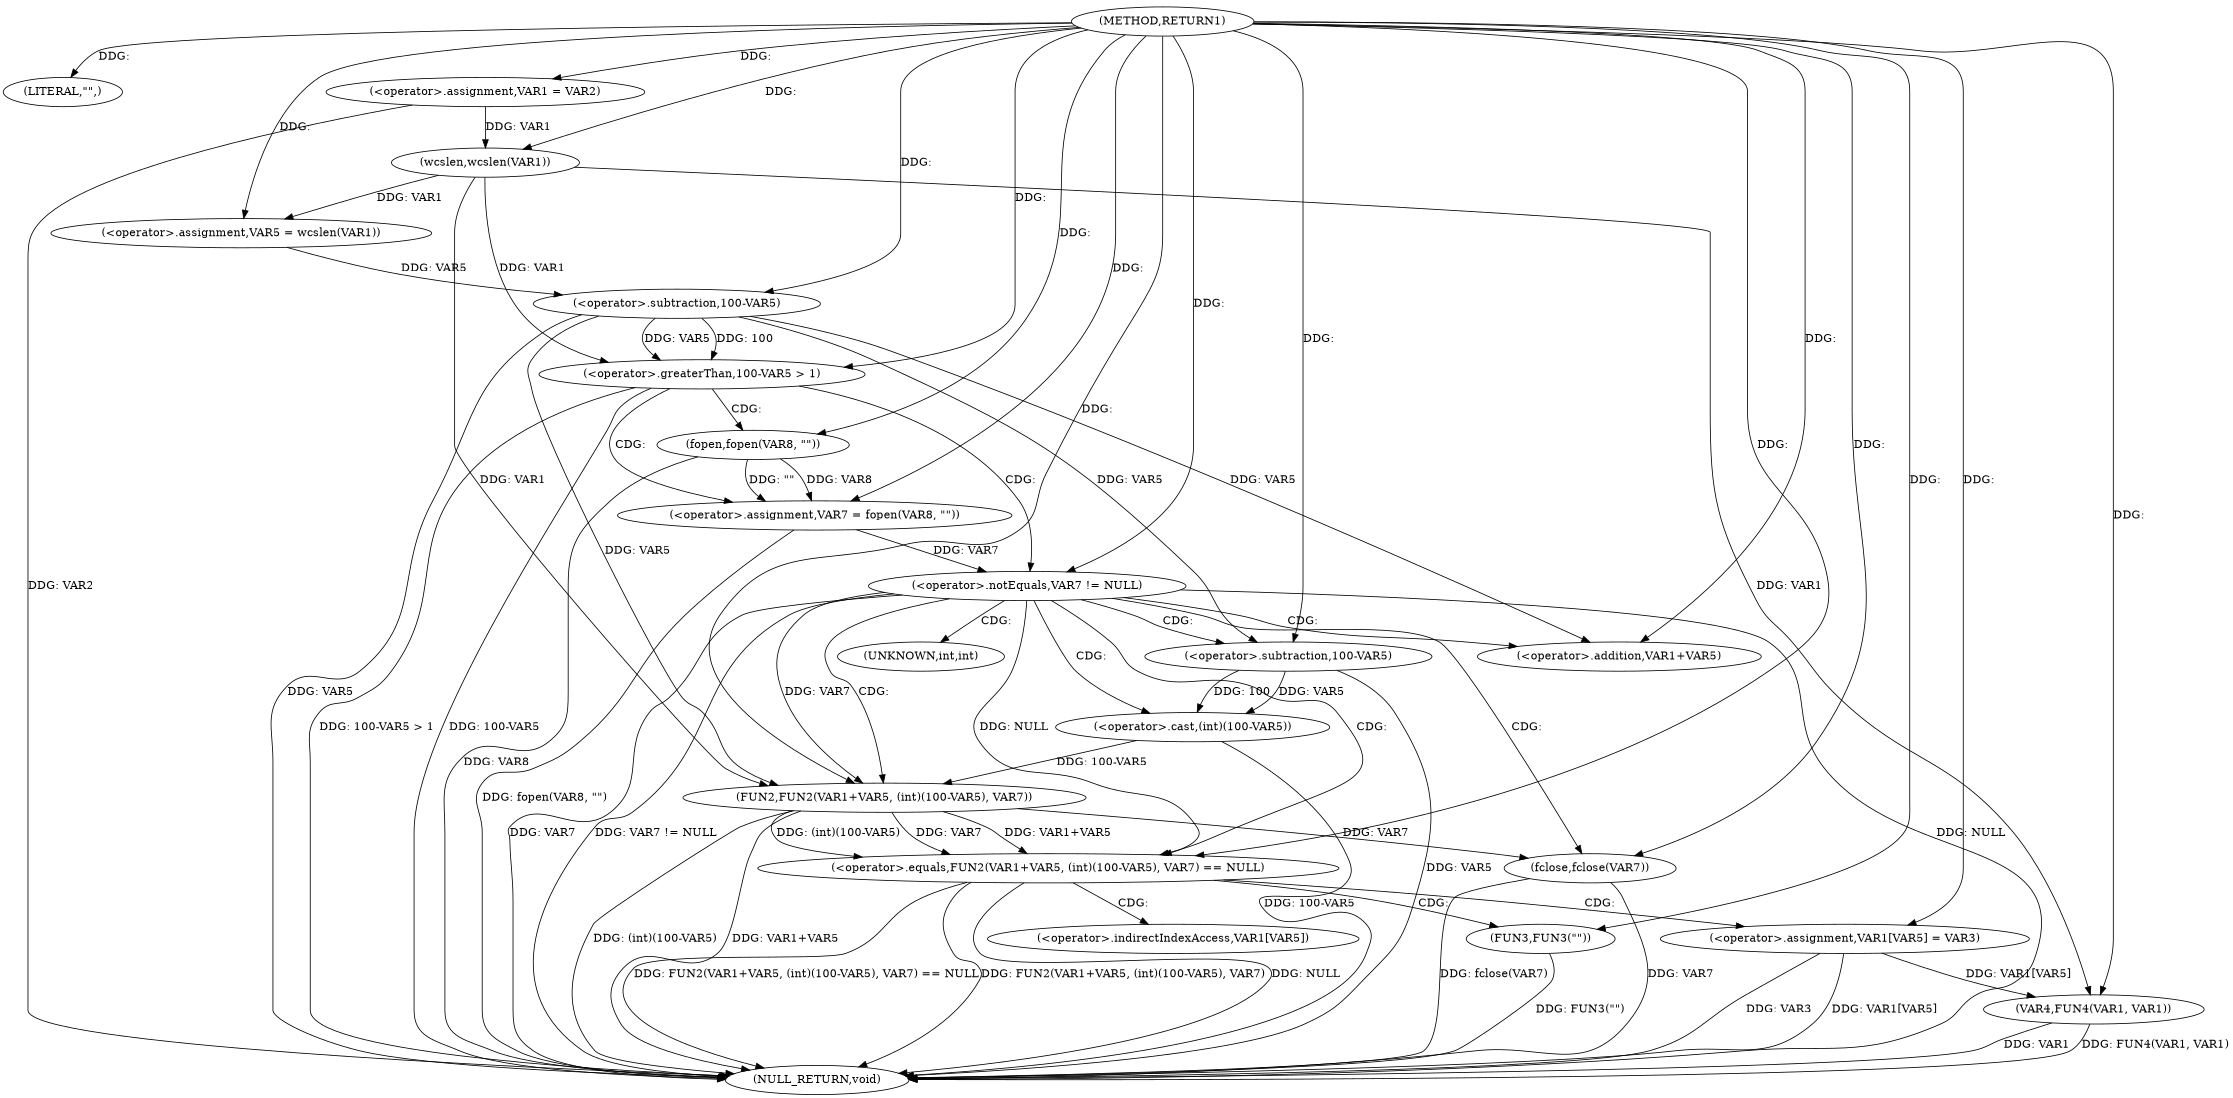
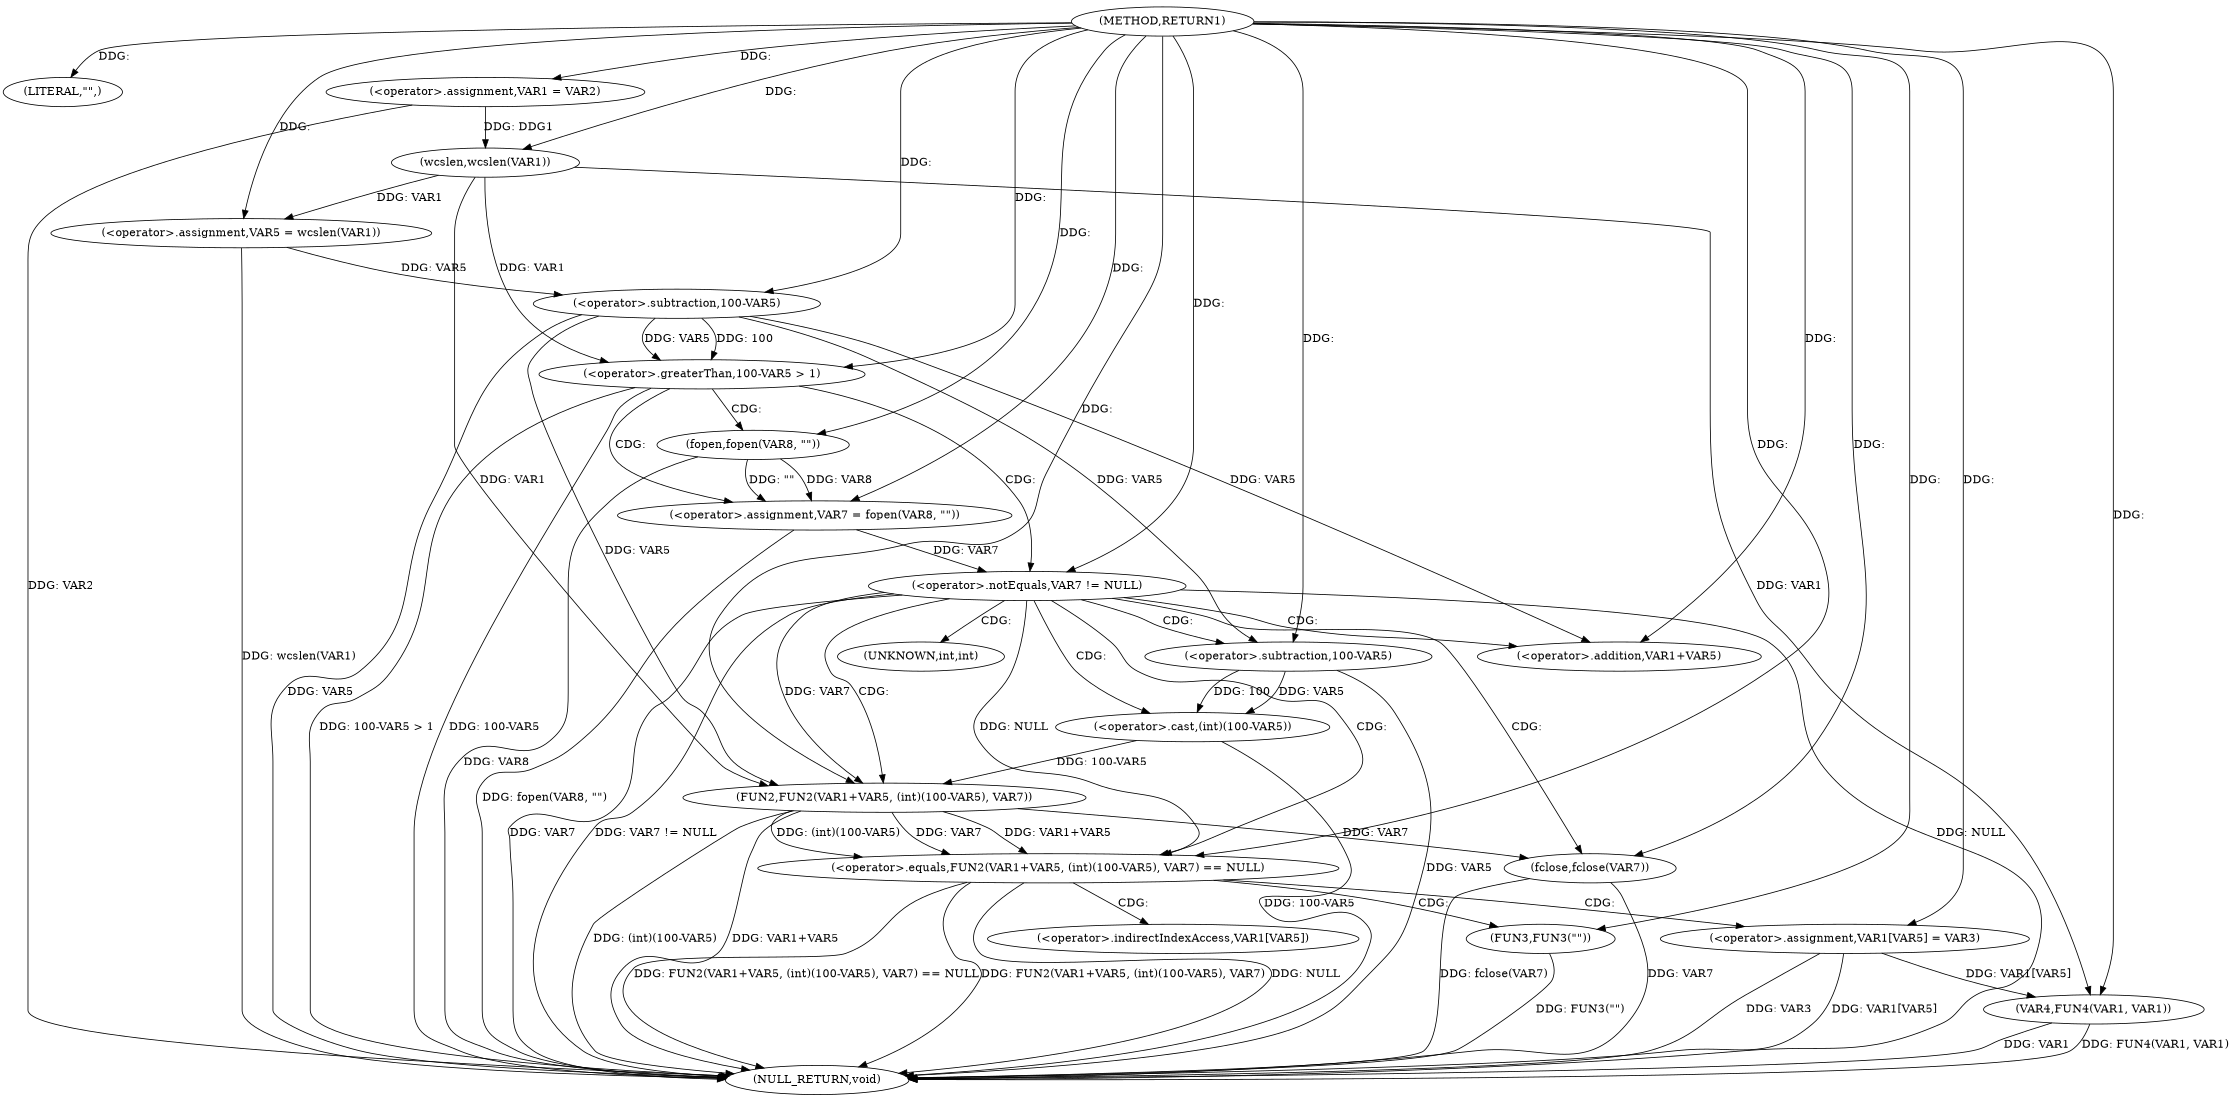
edge "(<operator>.assignment,VAR1 = VAR2)" -> "(wcslen,wcslen(VAR1))": label "DDG: VAR1" -> "DDG: DDG1"
edge "(<operator>.assignment,VAR5 = wcslen(VAR1))" -> "(NULL_RETURN,void)": added, label "DDG: wcslen(VAR1)"
